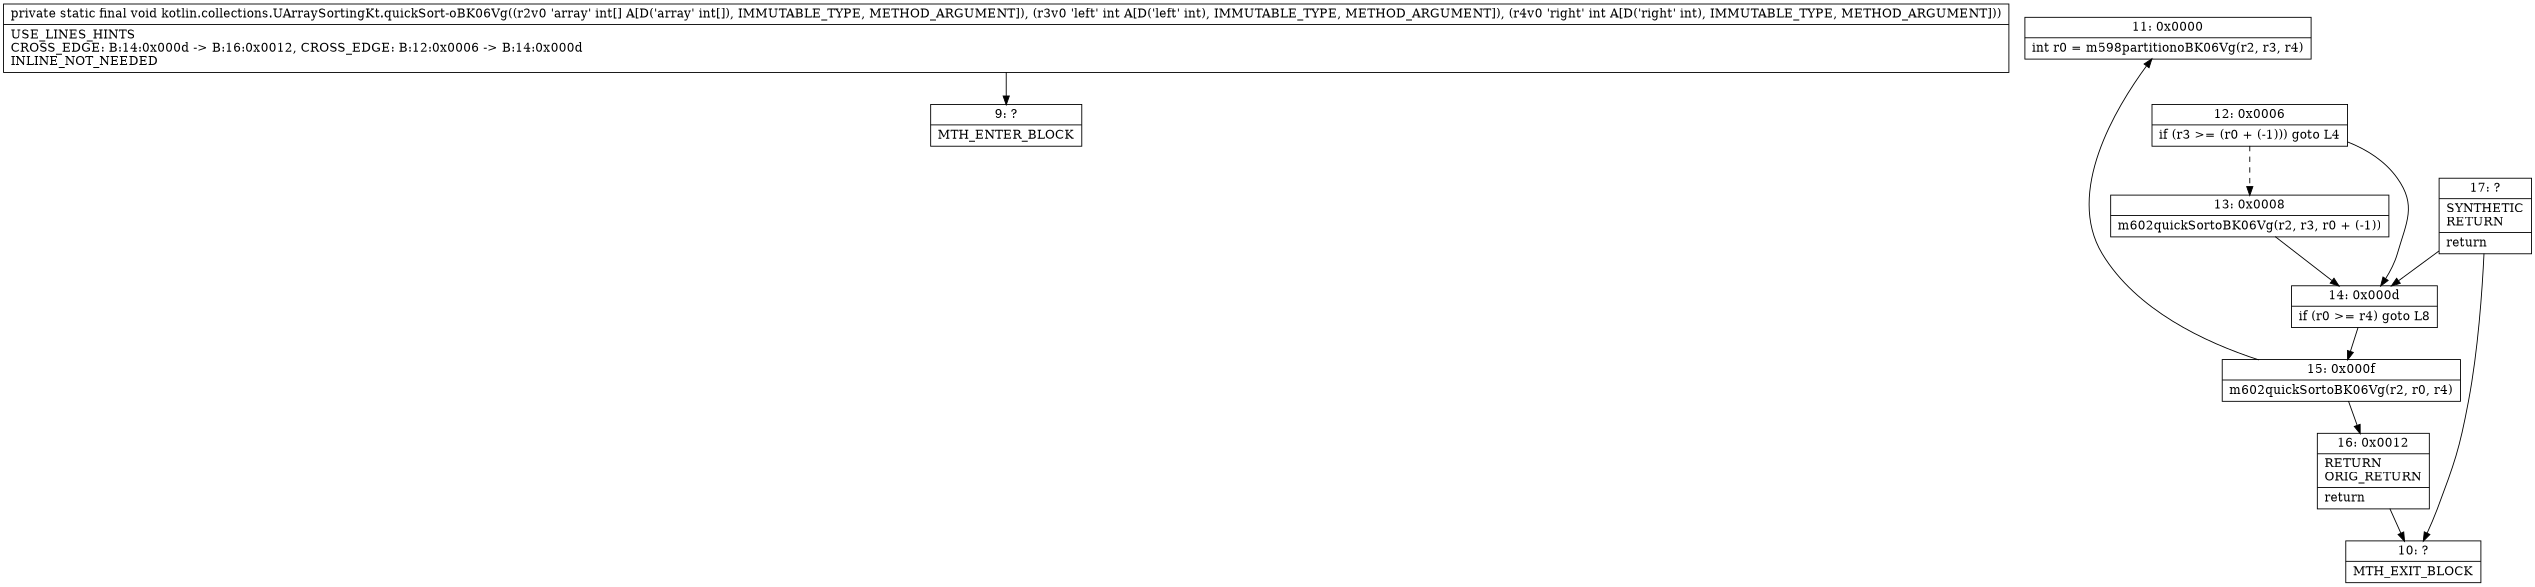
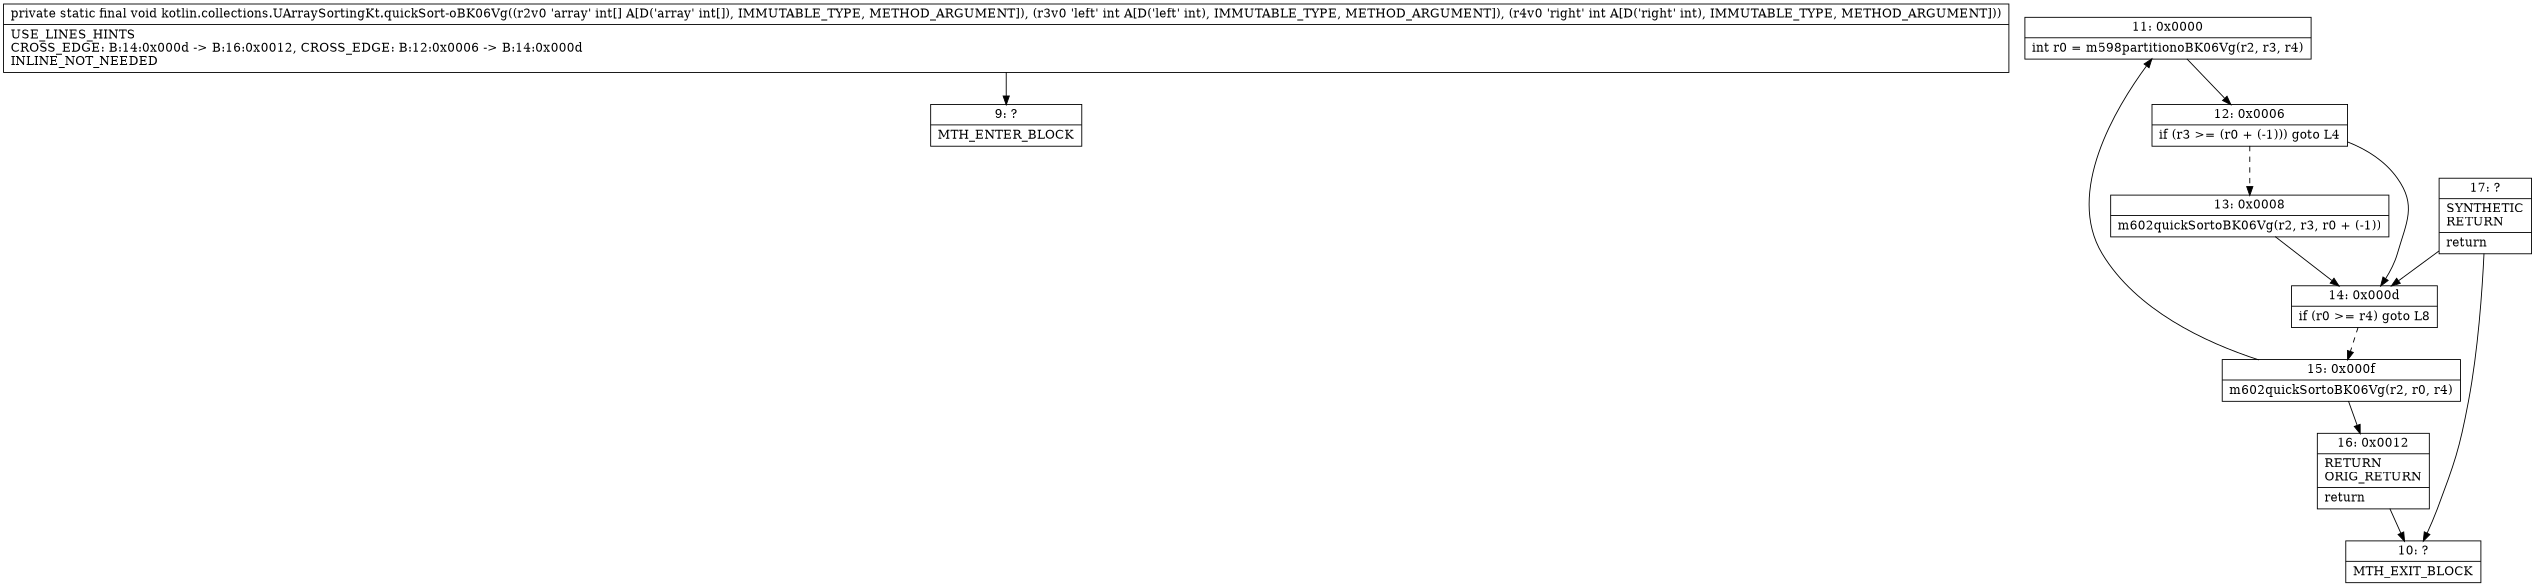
edge "11: 0x0000" -> "12: 0x0006": added
edge "14: 0x000d" -> "15: 0x000f": style solid -> dashed
